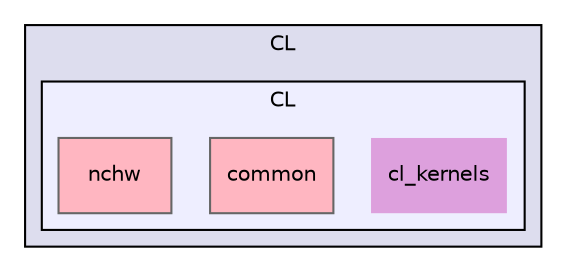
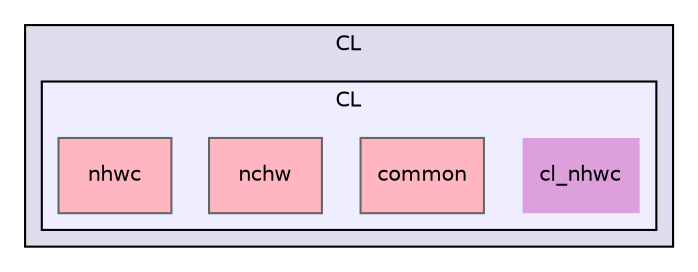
node "nhwc": added
node "cl_kernels": label "cl_kernels" -> "cl_nhwc"
